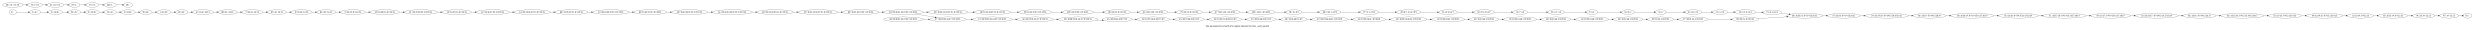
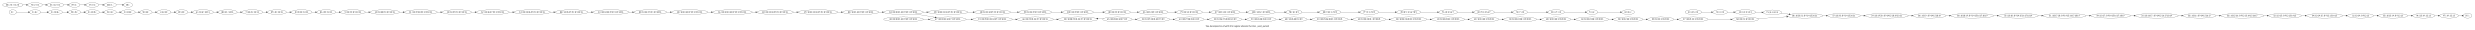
node "73 | 5 :": removed
edge "20 | 10 28 29 31 34 37 : 8 9 10 11" -> "65 | 10 28 31 34 37 : 8 9": reversed
